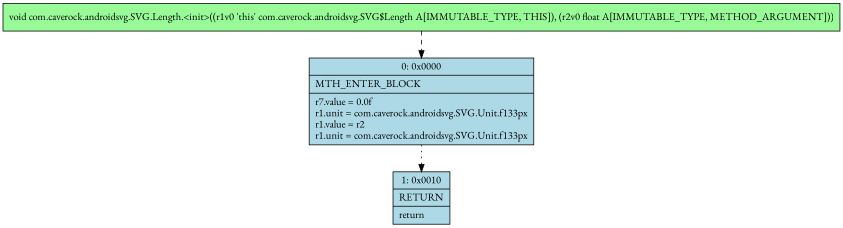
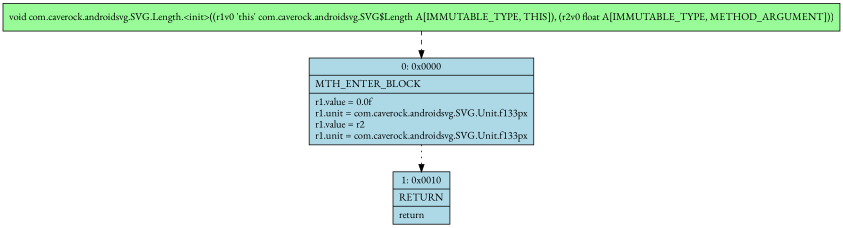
node "0: 0x0000": text "r7.value = 0.0f" -> "r1.value = 0.0f"
